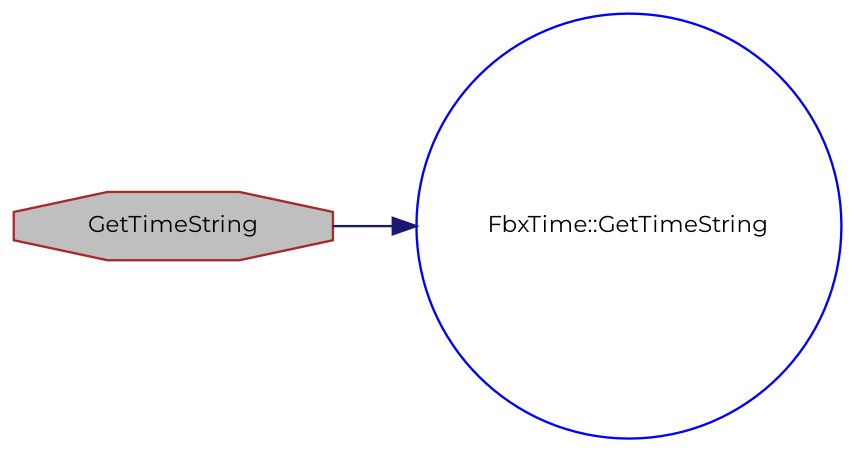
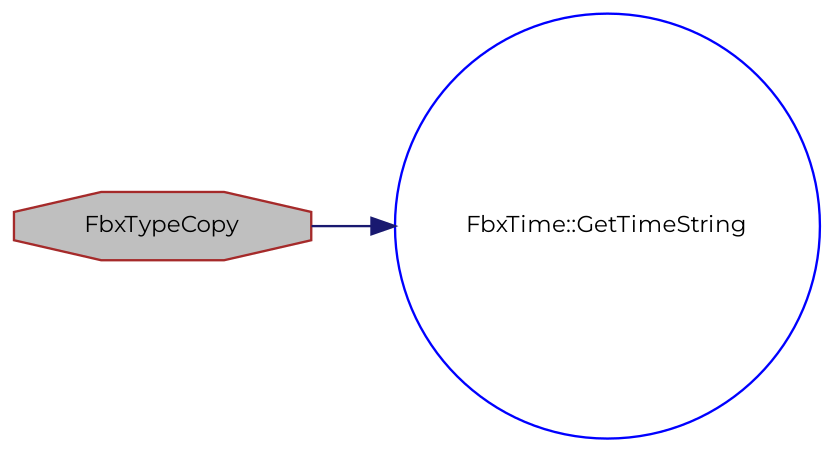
node "GetTimeString": label "GetTimeString" -> "FbxTypeCopy"
